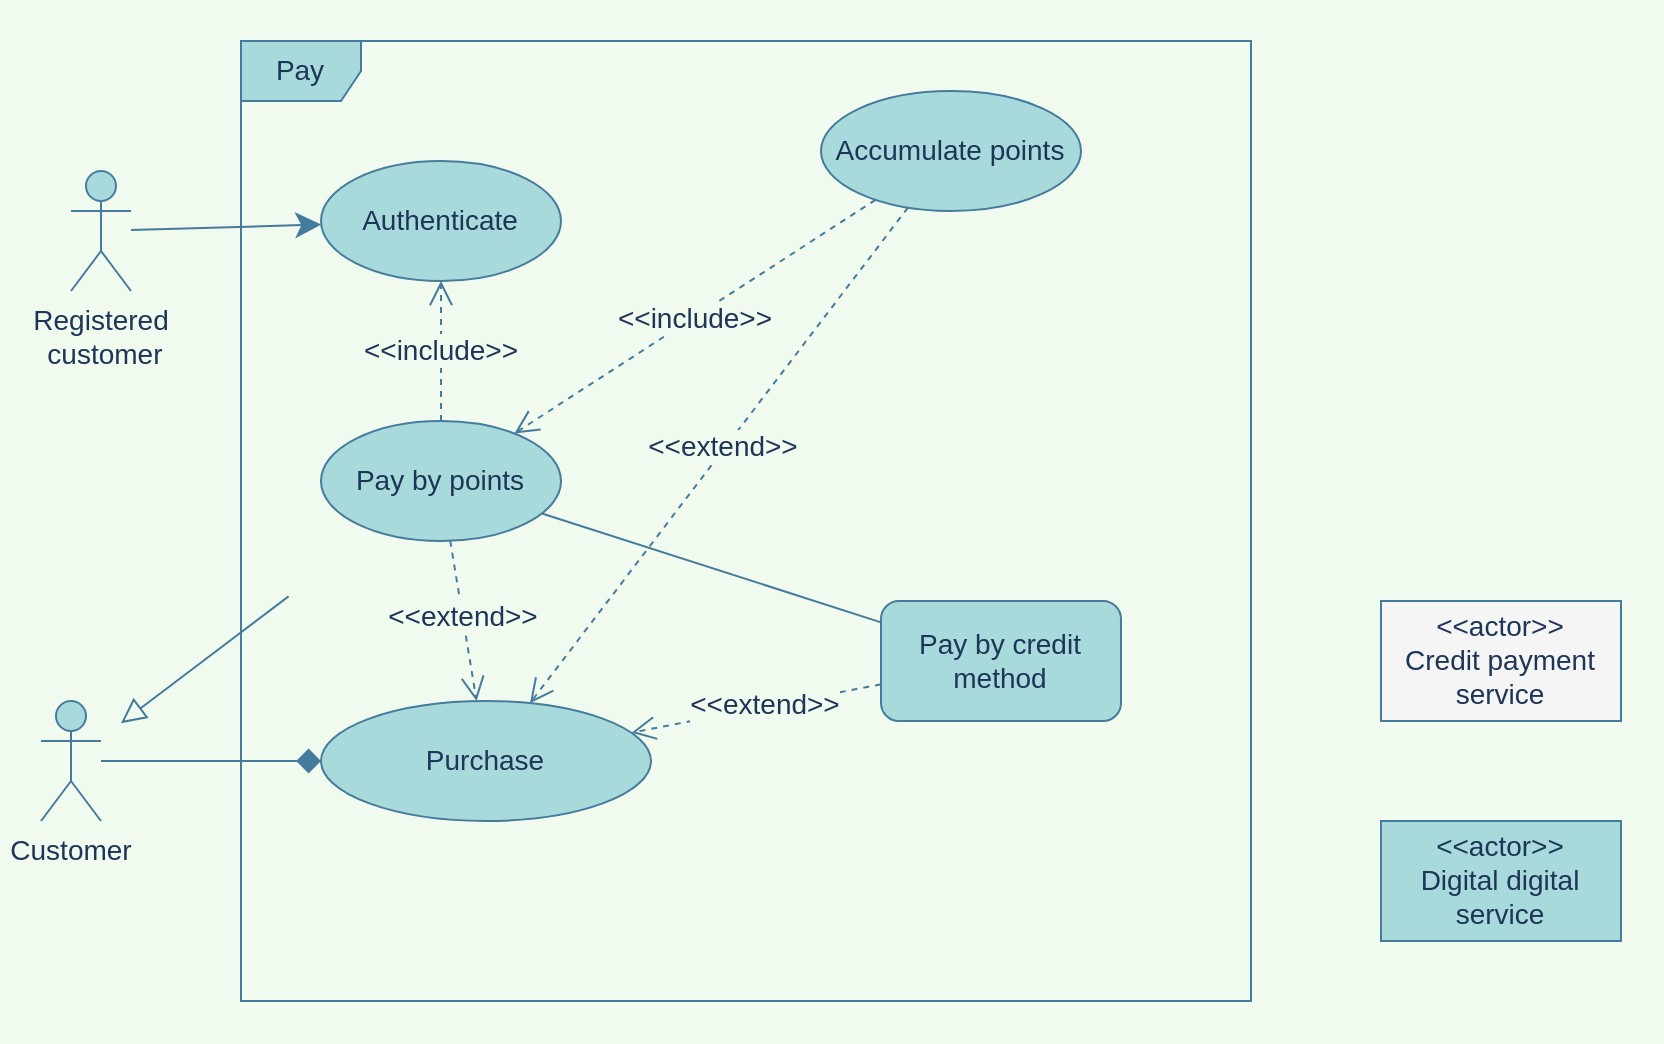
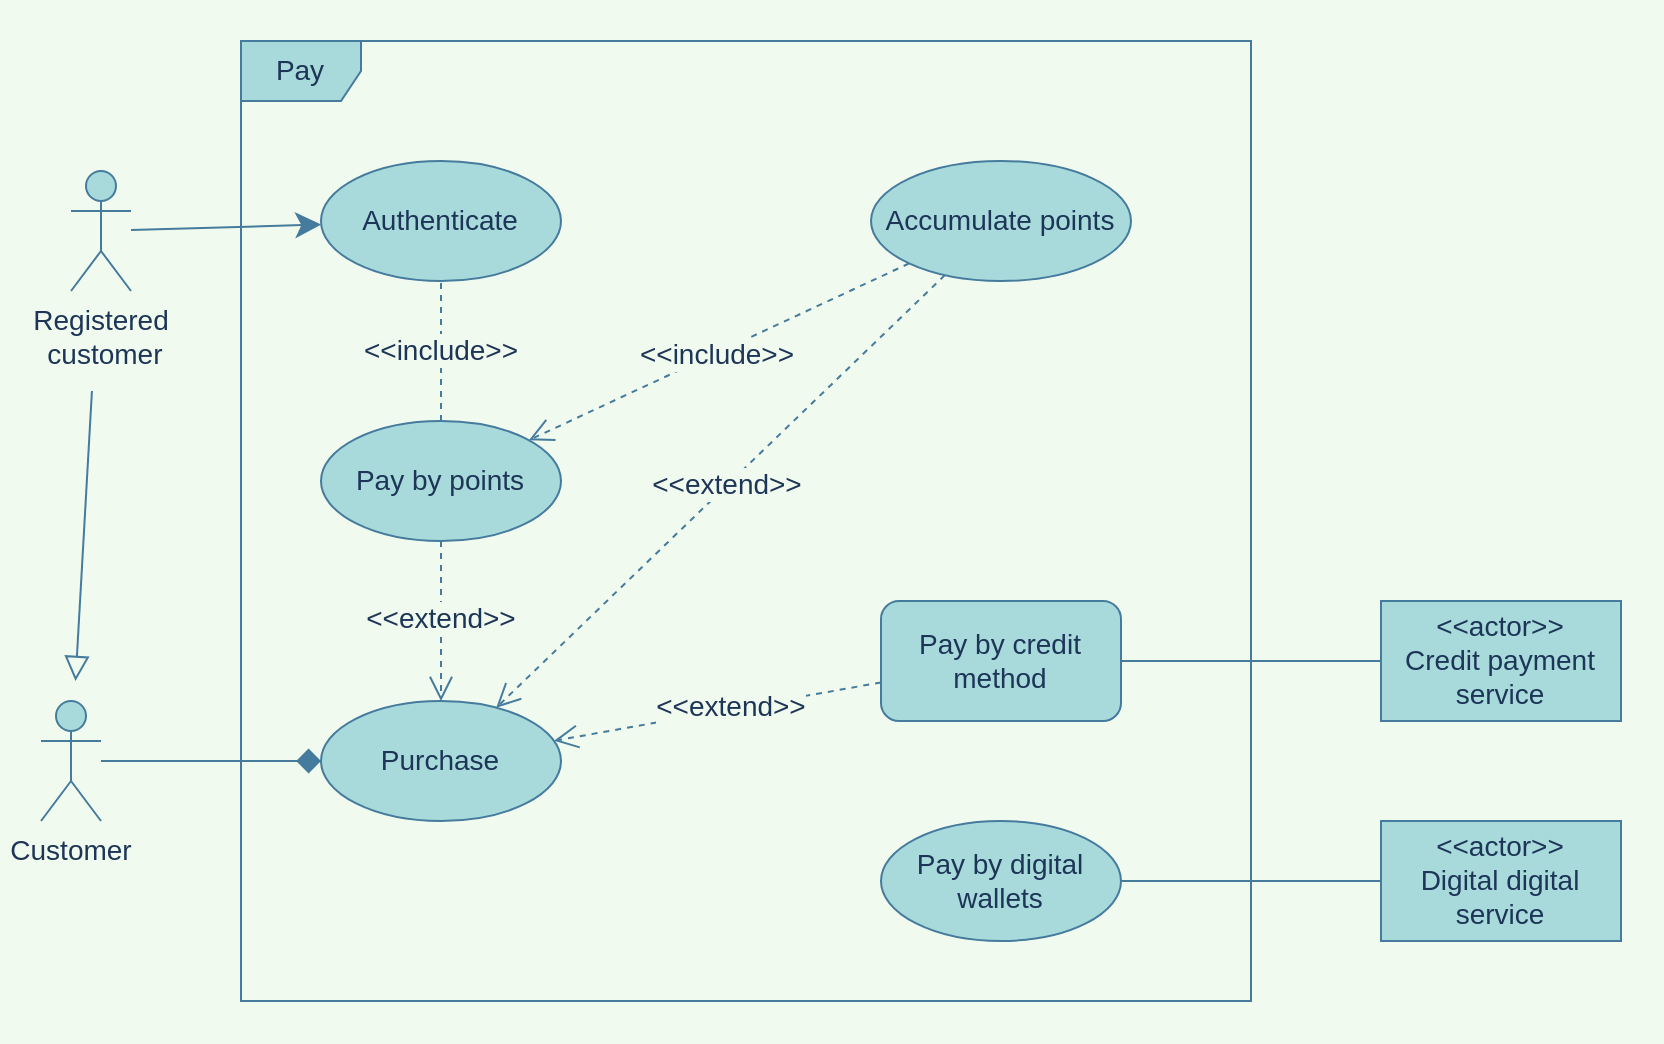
node "Accumulate points": moved (951, 151) -> (1001, 221)
edge "Pay by points" -> "Authenticate": arrowhead open -> none
edge "Pay by points" -- "Pay by credit method": now "<<actor>>Credit payment service" -- "Pay by credit method"
node "<<actor>>Credit payment service": fillcolor #f5f5f5 -> #a8dadc
edge "Pay by points" -> "Customer": now "Registered customer" -> "Customer"
node "Purchase": size 330x120 -> 240x120
node "Pay by digital wallets": added
edge "Pay by digital wallets" -- "<<actor>>Digital digital service": added
